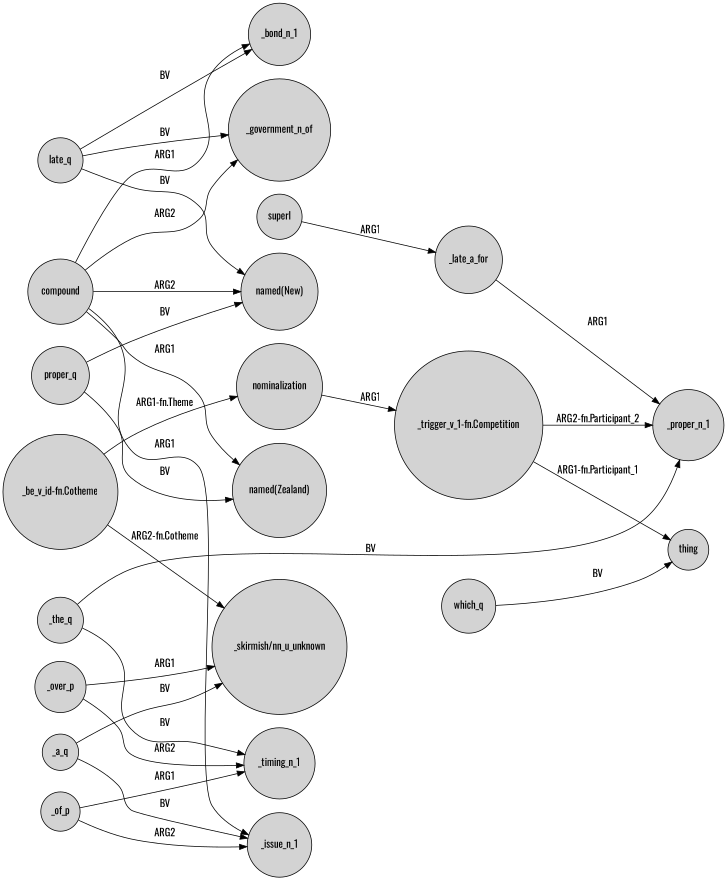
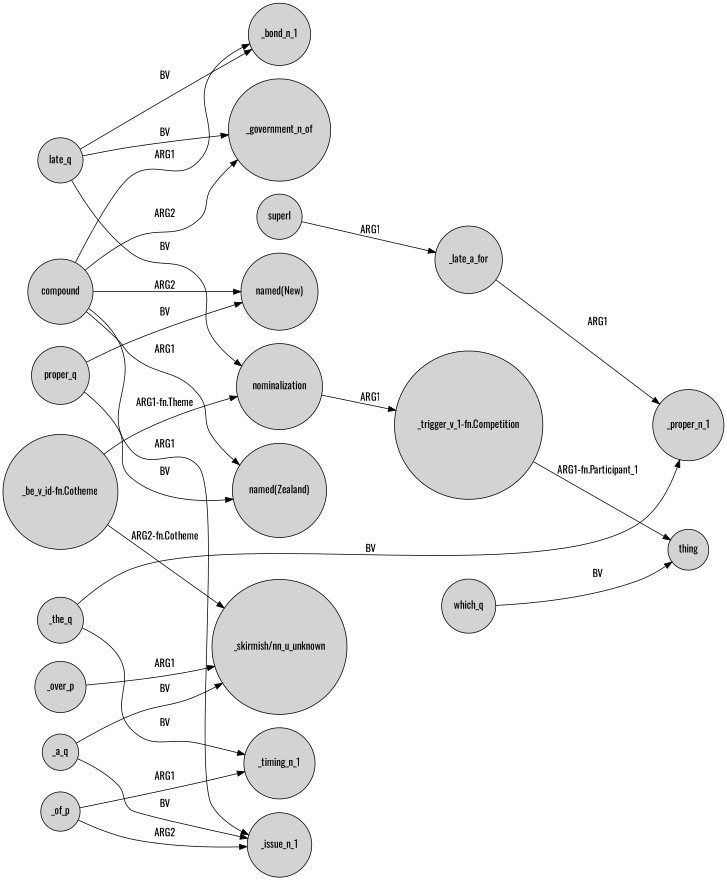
edge "late_q" -> "named(New)": now "late_q" -> "nominalization"
edge "_trigger_v_1-fn.Competition" -> "_proper_n_1": removed, label "ARG2-fn.Participant_2"
edge "_over_p" -> "_timing_n_1": removed, label "ARG2"
